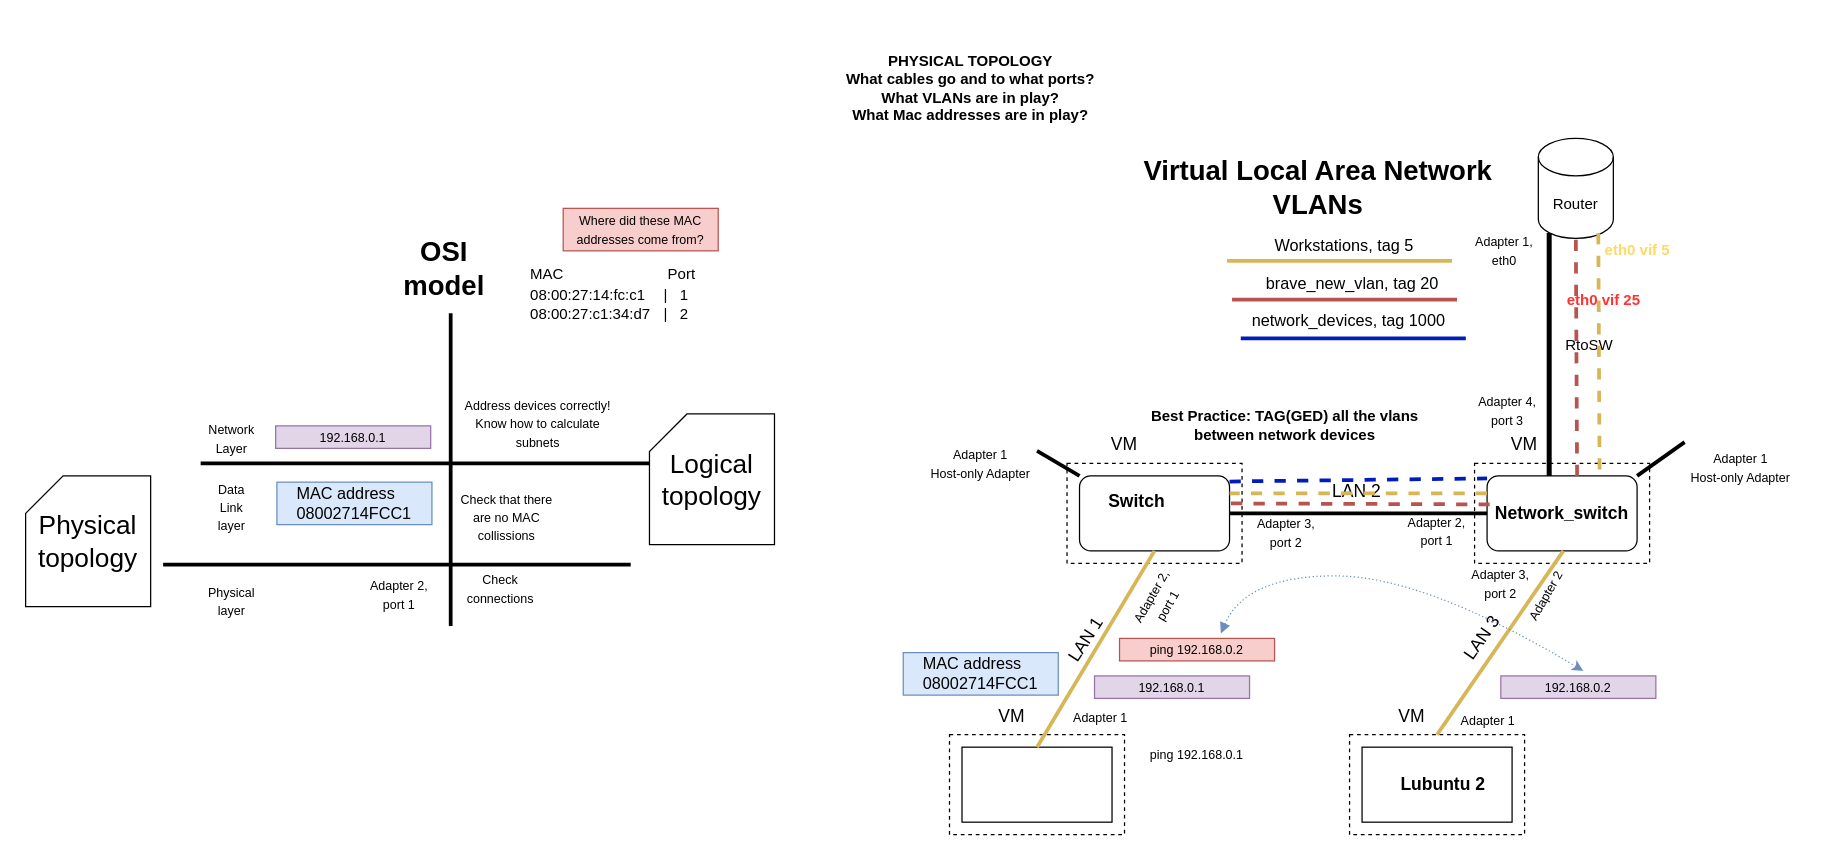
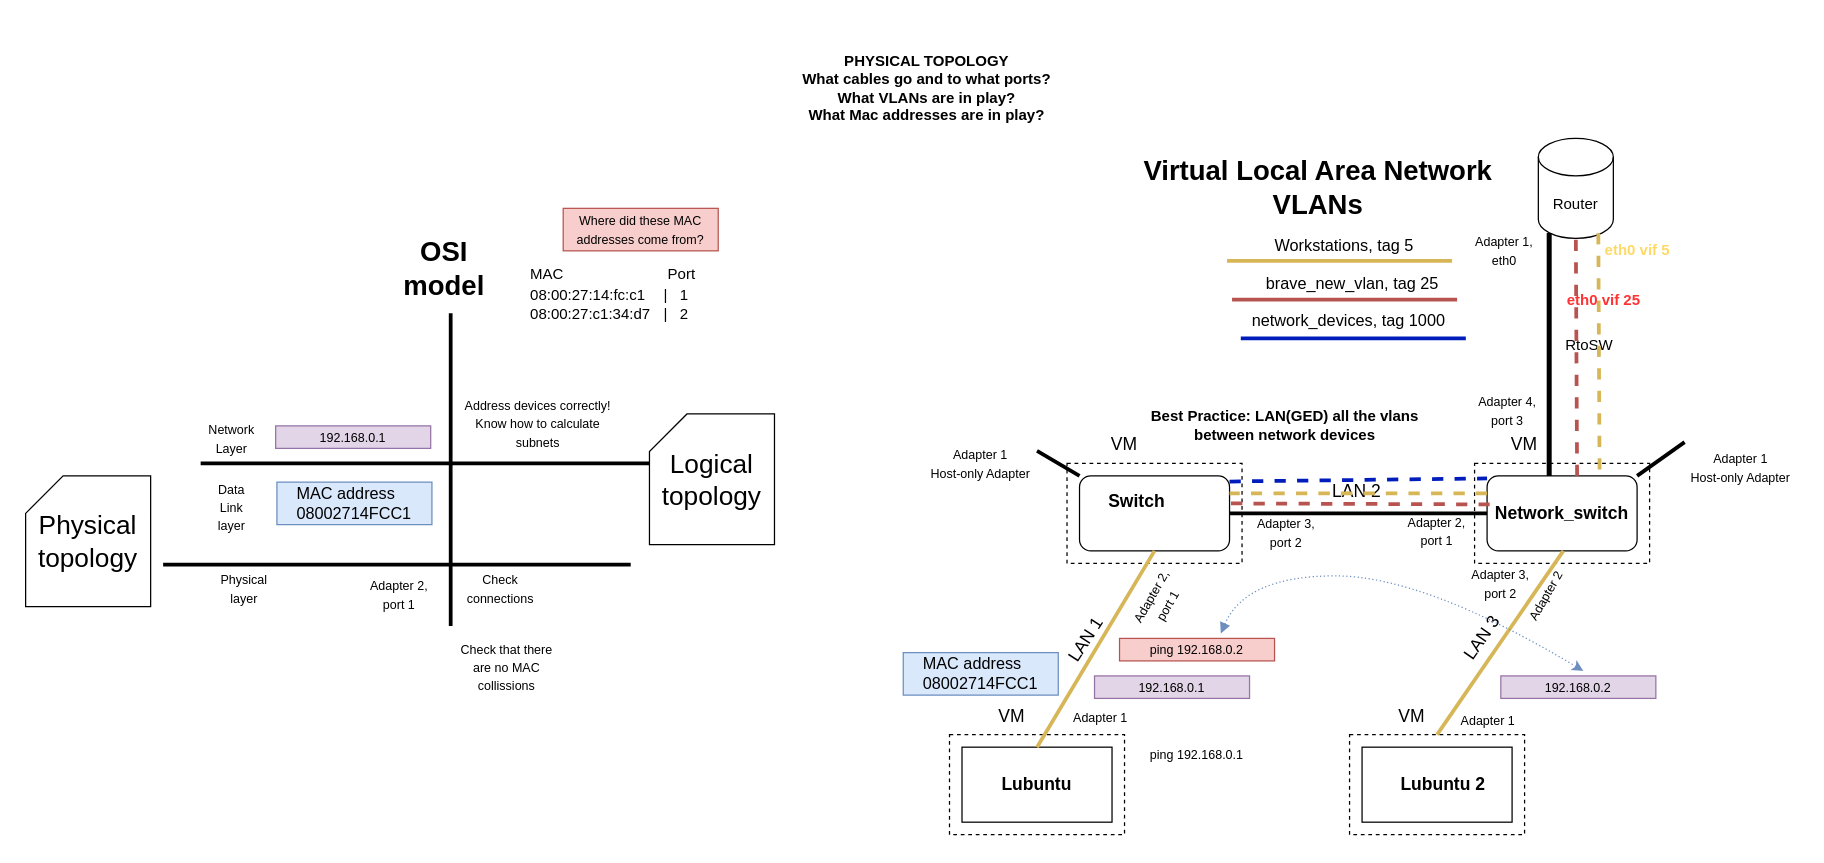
node "PHYSICAL TOPOLOGY What cables go and to what ports? What VLANs are in play? What Mac addresses are in play?": moved (971, 88) -> (927, 88)
node "brave_new_vlan, tag 20": label "brave_new_vlan, tag 20" -> "brave_new_vlan, tag 25"
node "Best Practice: TAG(GED) all the vlans between network devices": label "Best Practice: TAG(GED) all the vlans between network devices" -> "Best Practice: LAN(GED) all the vlans between network devices"
node "Check that there are no MAC collissions": moved (507, 517) -> (507, 667)
node "Physical layer": moved (232, 600) -> (244, 588)
node "Lubuntu": added
